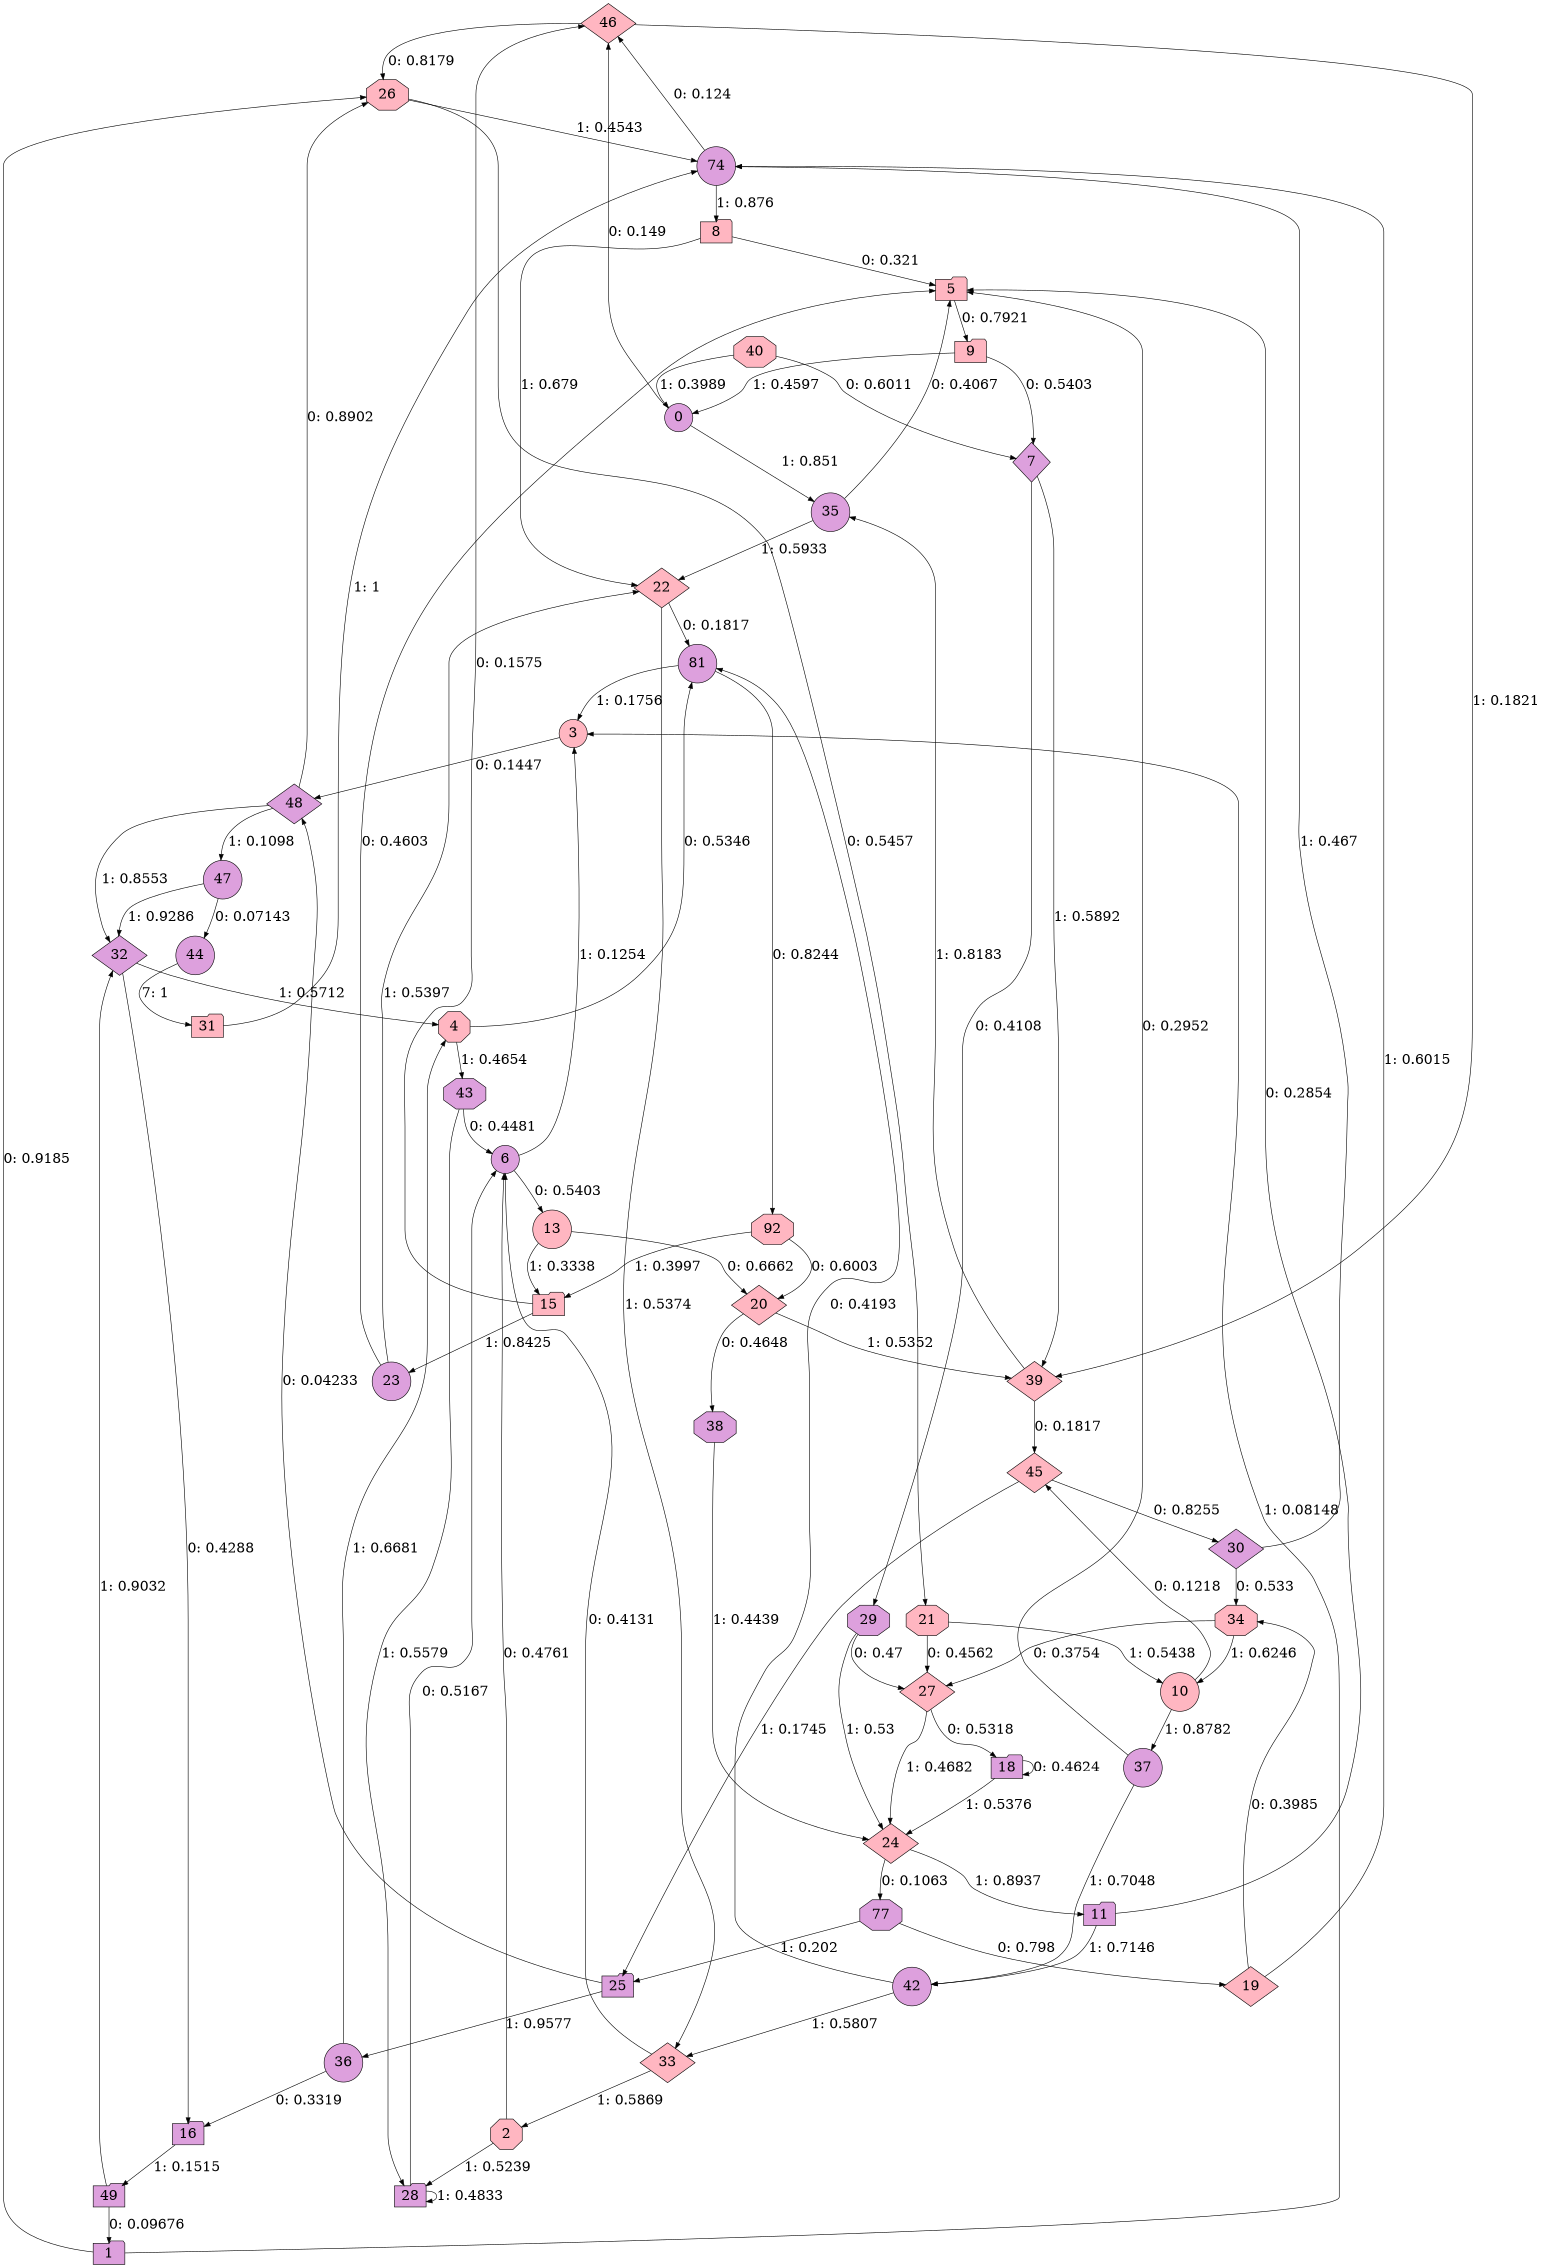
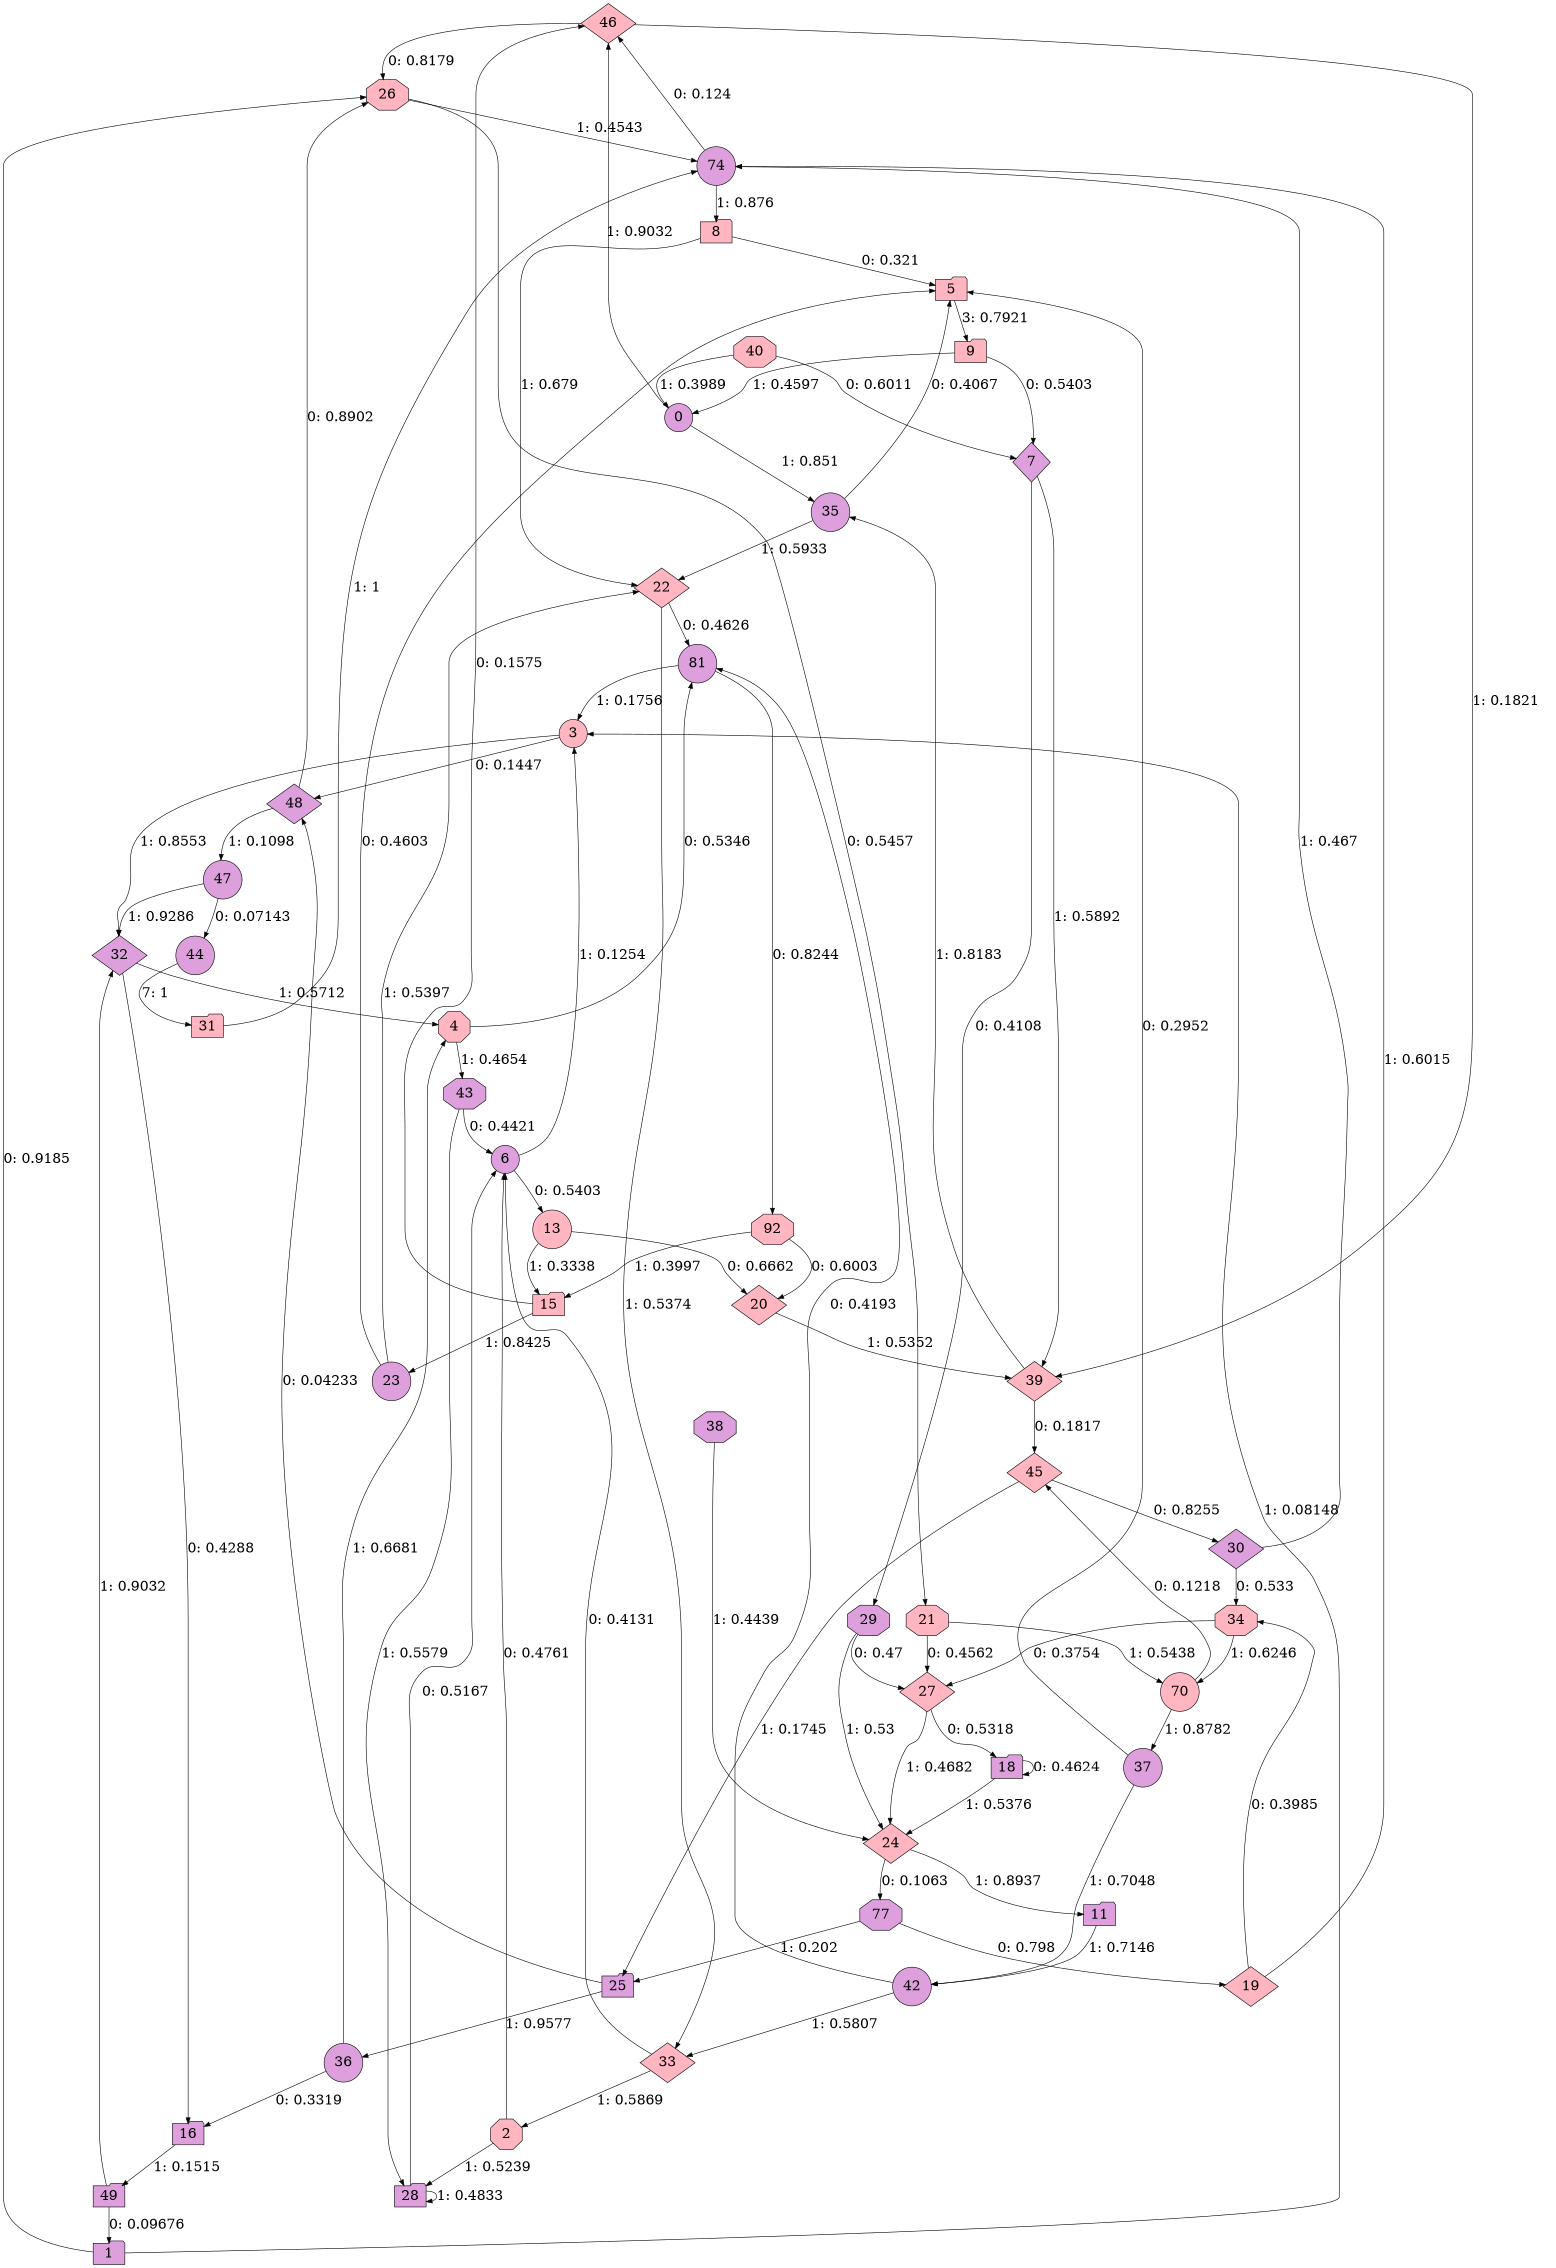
edge "0" -> "46": label "0: 0.149    " -> "1: 0.9032   "
edge "5" -> "9": label "0: 0.7921   " -> "3: 0.7921   "
edge "22" -> "81": label "0: 0.1817   " -> "0: 0.4626   "
edge "48" -> "32": now "3" -> "32"
edge "11" -> "5": removed, label "0: 0.2854"
edge "43" -> "6": label "0: 0.4481   " -> "0: 0.4421   "
edge "20" -> "38": removed, label "0: 0.4648"
node "10": label "10" -> "70"
